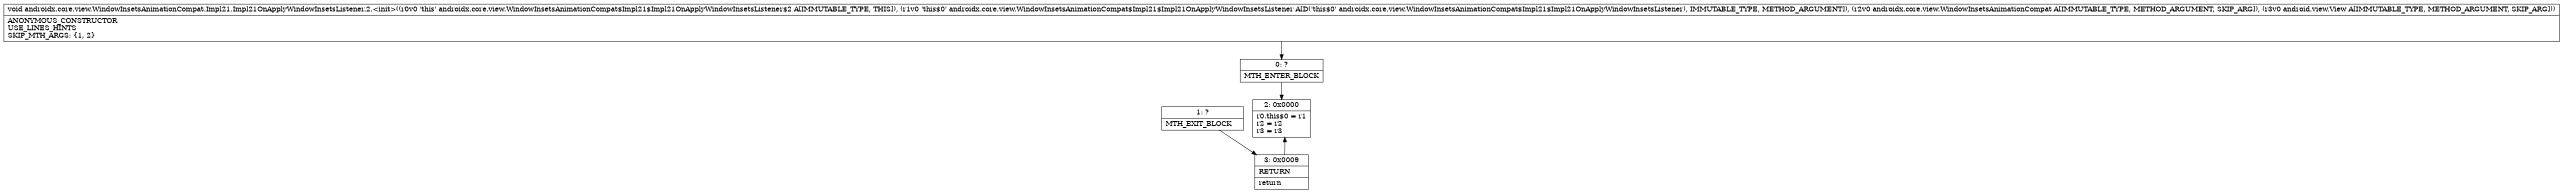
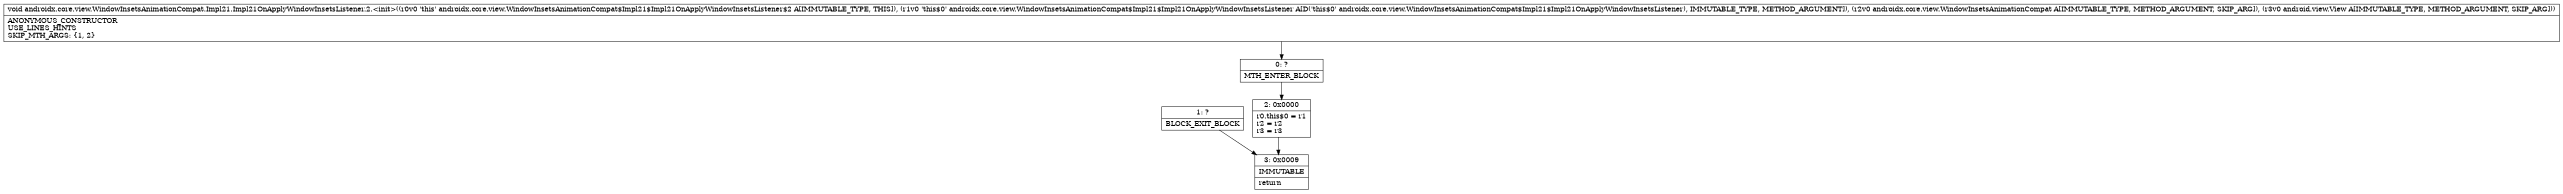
node "1: ?": text "MTH_EXIT_BLOCK" -> "BLOCK_EXIT_BLOCK"
edge "3: 0x0009" -> "2: 0x0000": reversed
node "3: 0x0009": text "RETURN" -> "IMMUTABLE"
